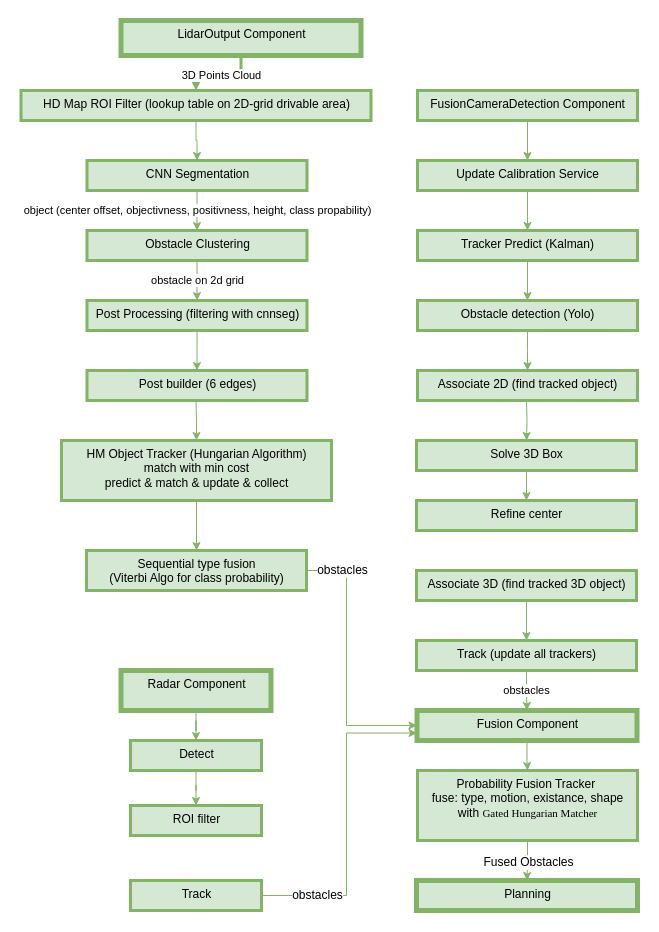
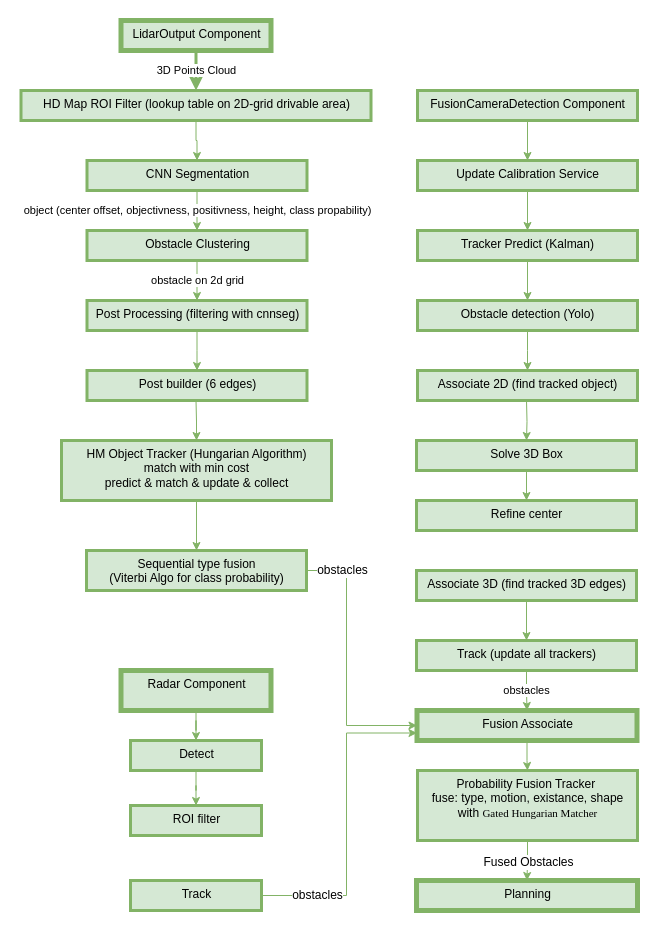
node "LidarOutput Component": size 240x35 -> 150x30
node "Associate 3D (find tracked 3D object)": label "Associate 3D (find tracked 3D object)" -> "Associate 3D (find tracked 3D edges)"
node "Fusion Component": label "Fusion Component" -> "Fusion Associate"
